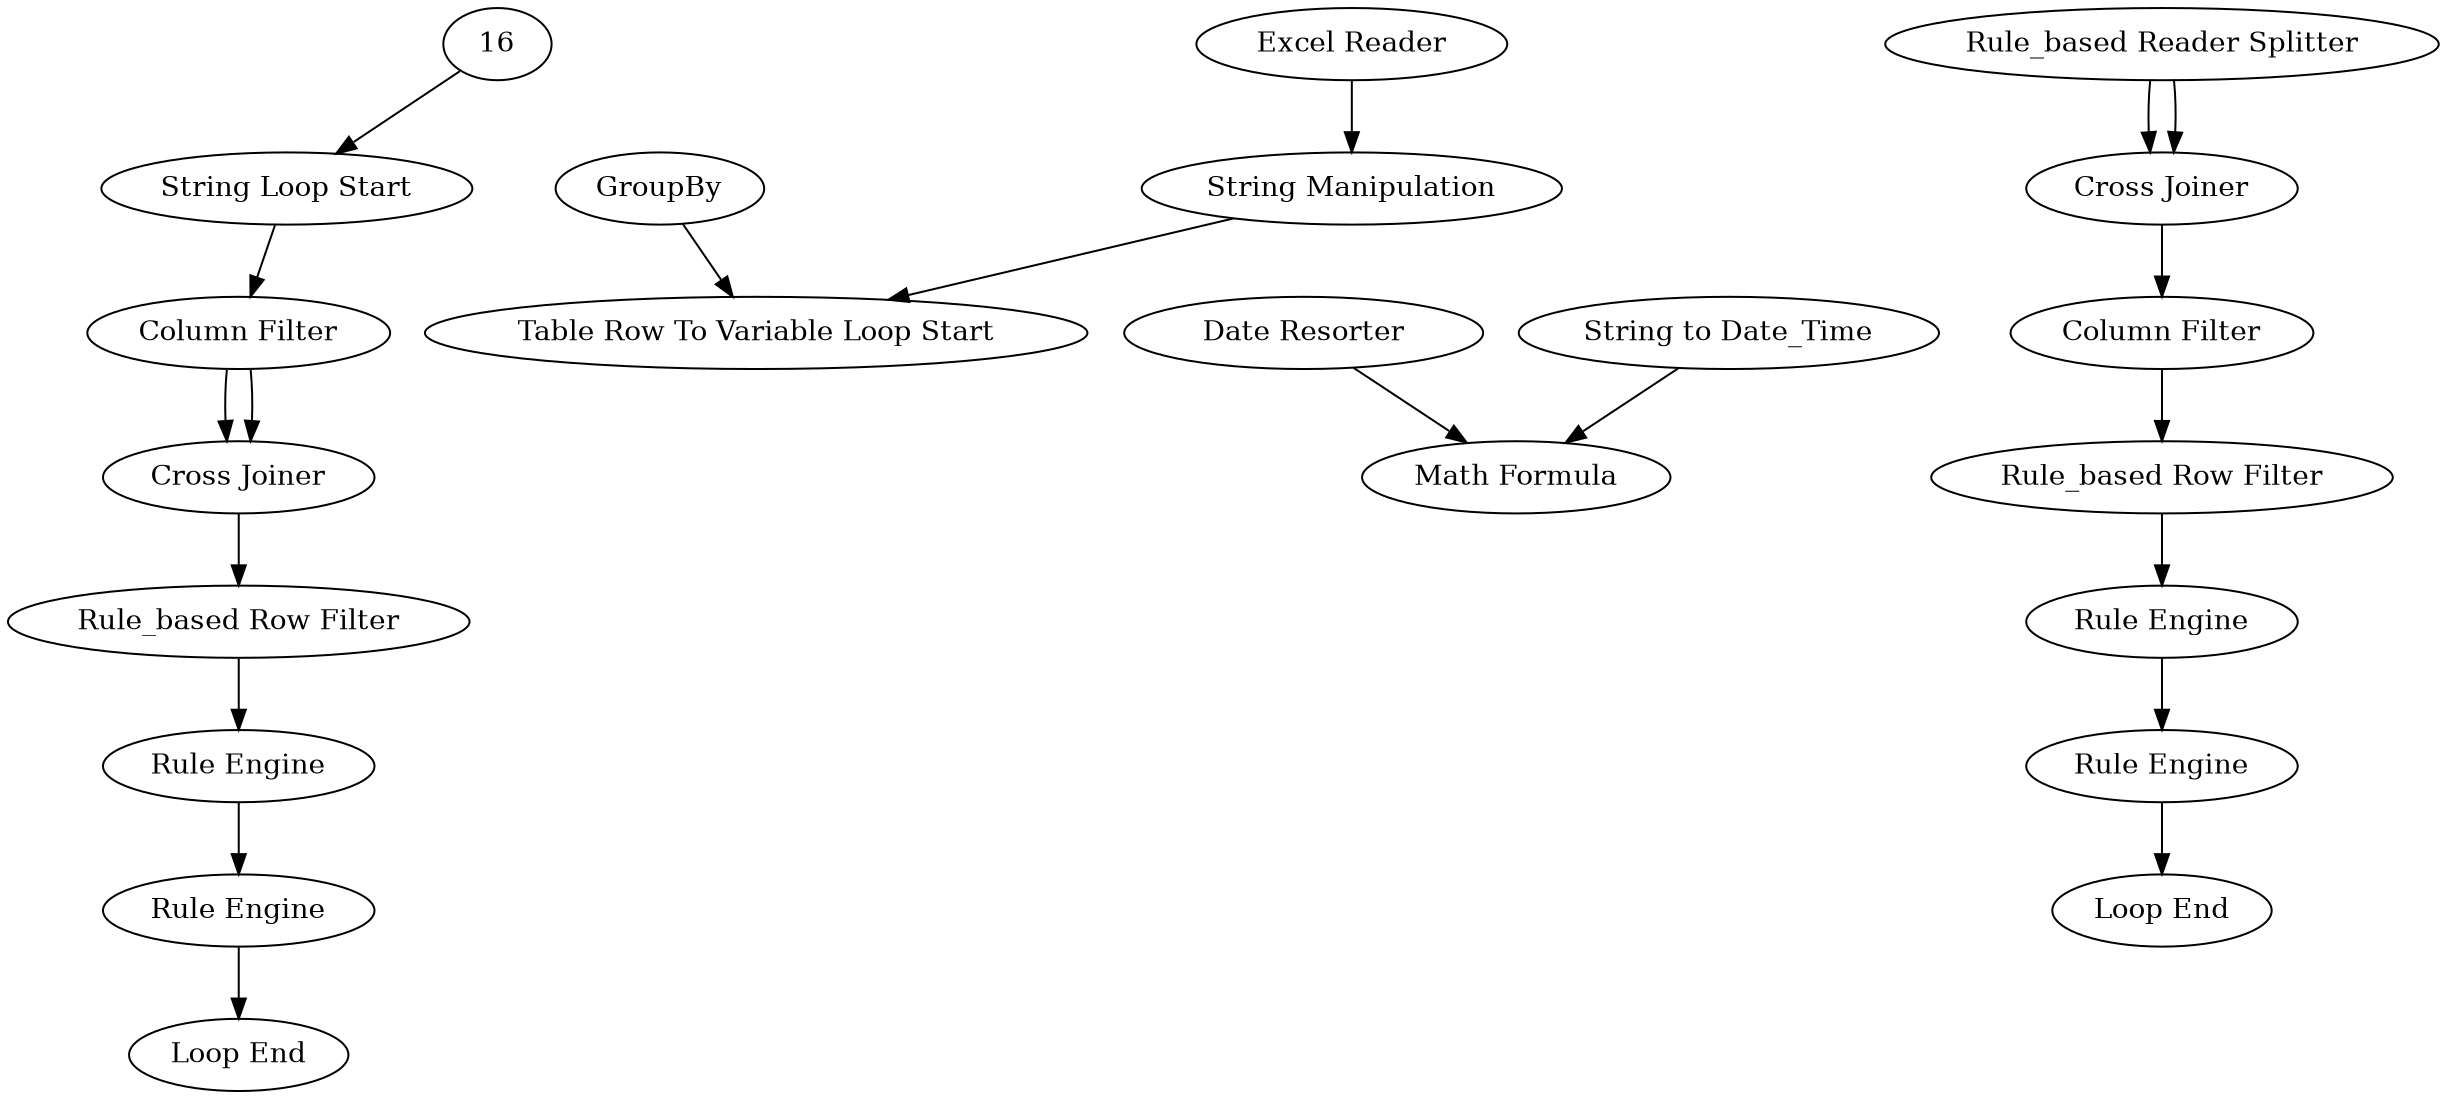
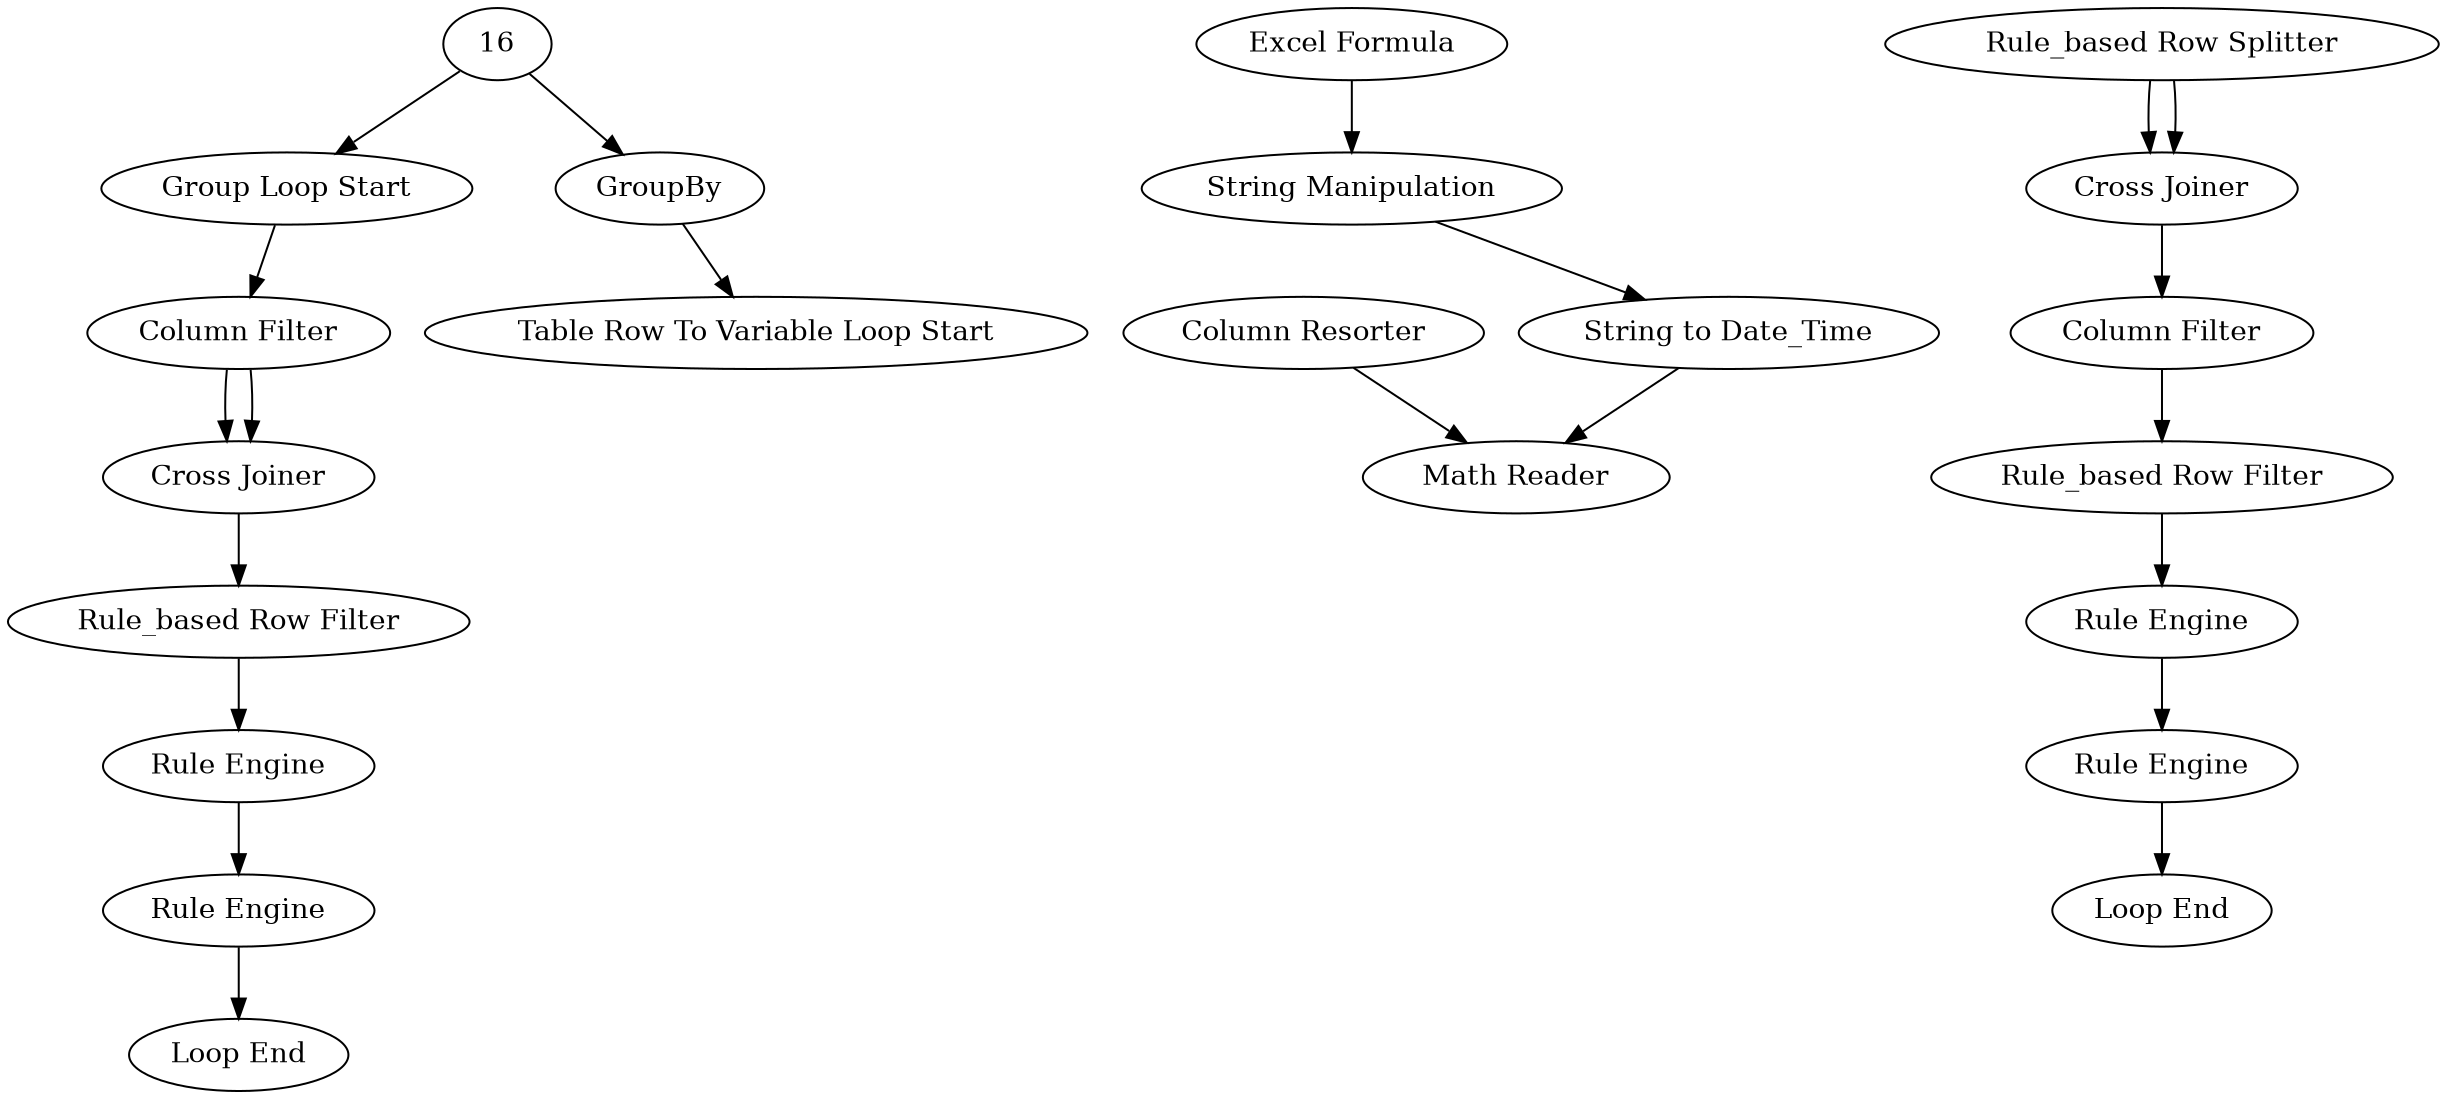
node "Excel Reader": label "Excel Reader" -> "Excel Formula"
node "Rule_based Reader Splitter": label "Rule_based Reader Splitter" -> "Rule_based Row Splitter"
edge "16" -> "GroupBy": added
node "String Loop Start": label "String Loop Start" -> "Group Loop Start"
edge "String Manipulation" -> "Table Row To Variable Loop Start": now "String Manipulation" -> "String to Date_Time"
node "Date Resorter": label "Date Resorter" -> "Column Resorter"
node "Math Formula": label "Math Formula" -> "Math Reader"
